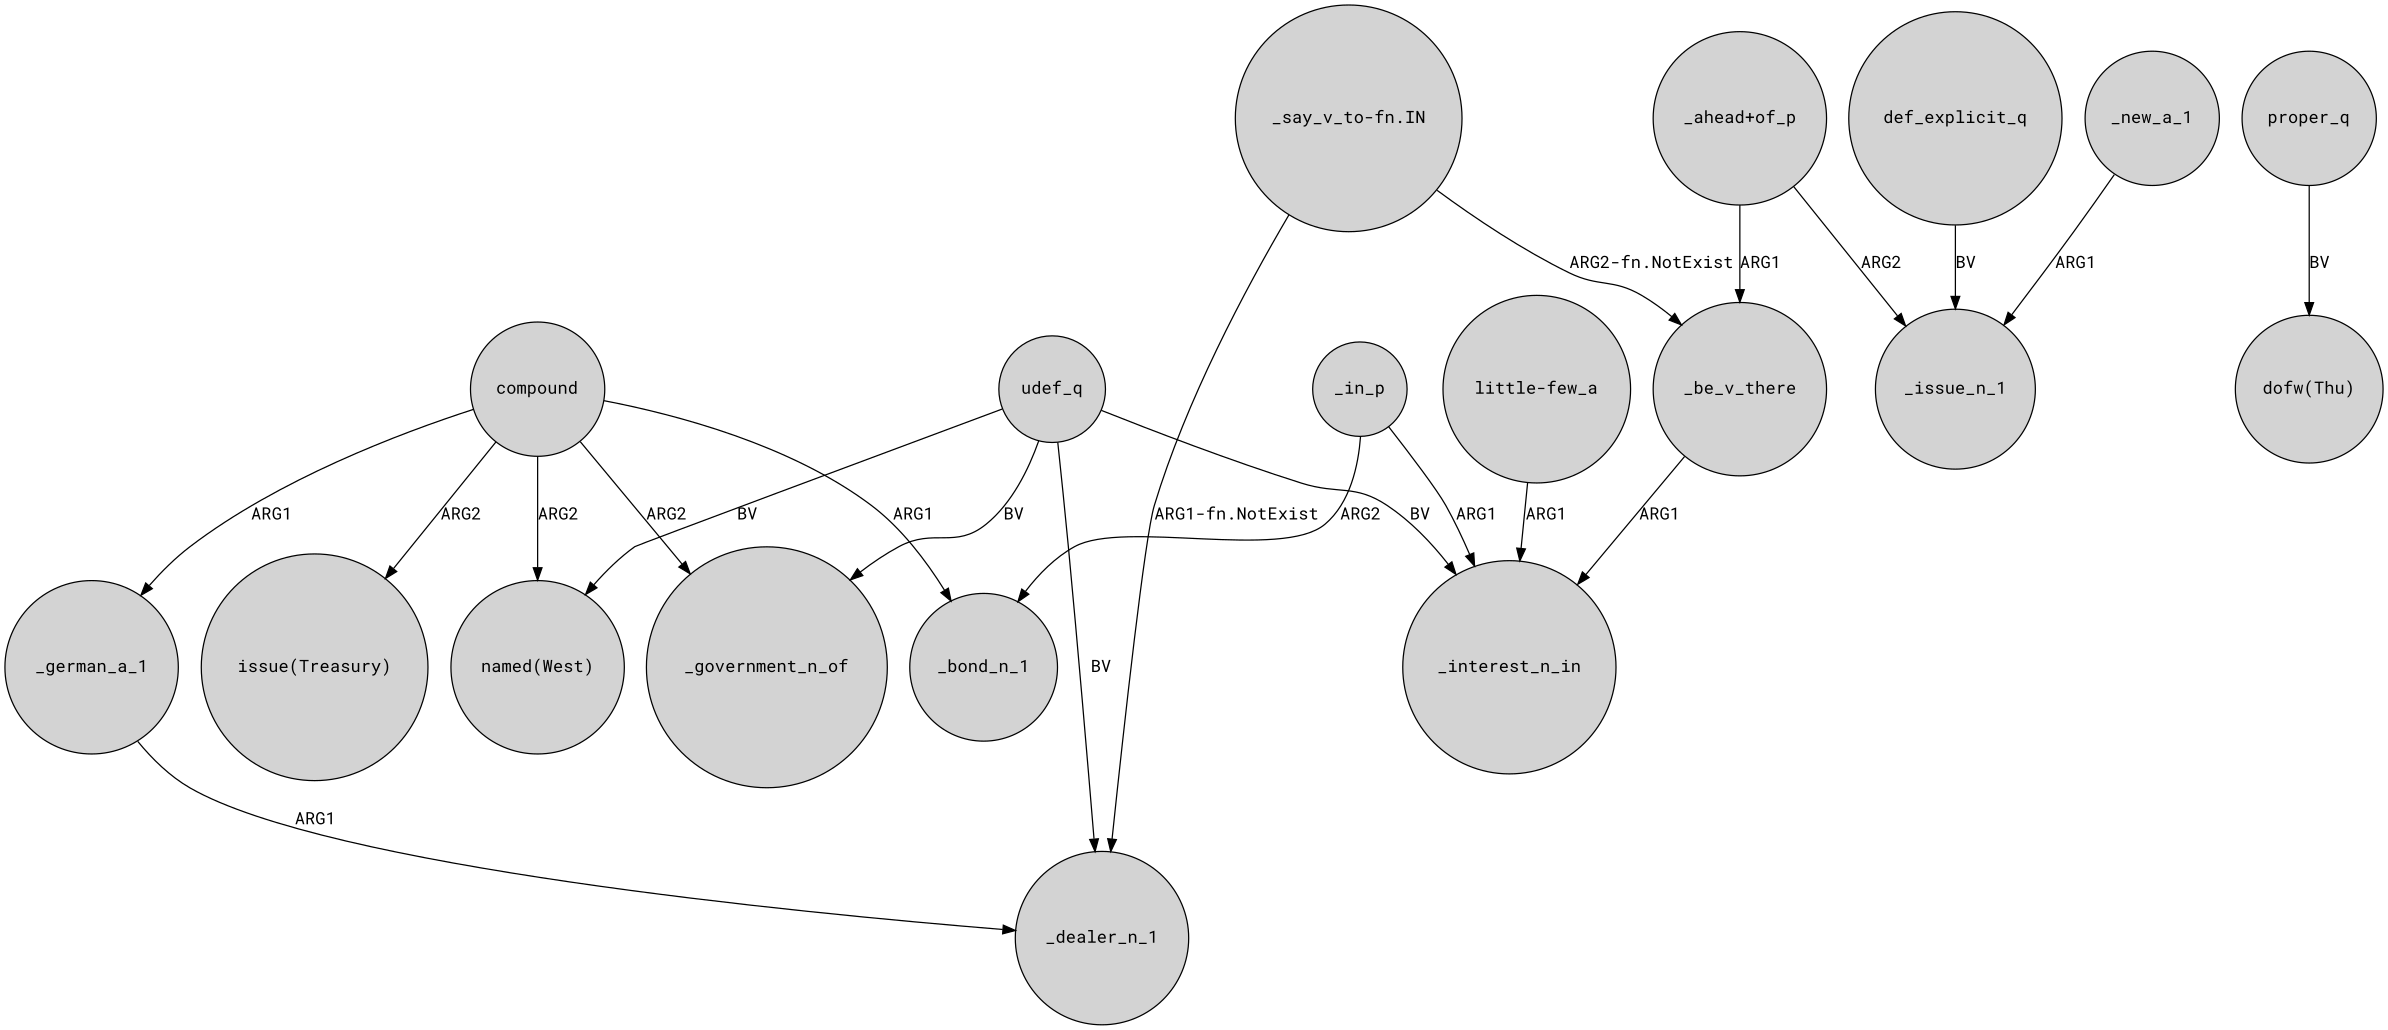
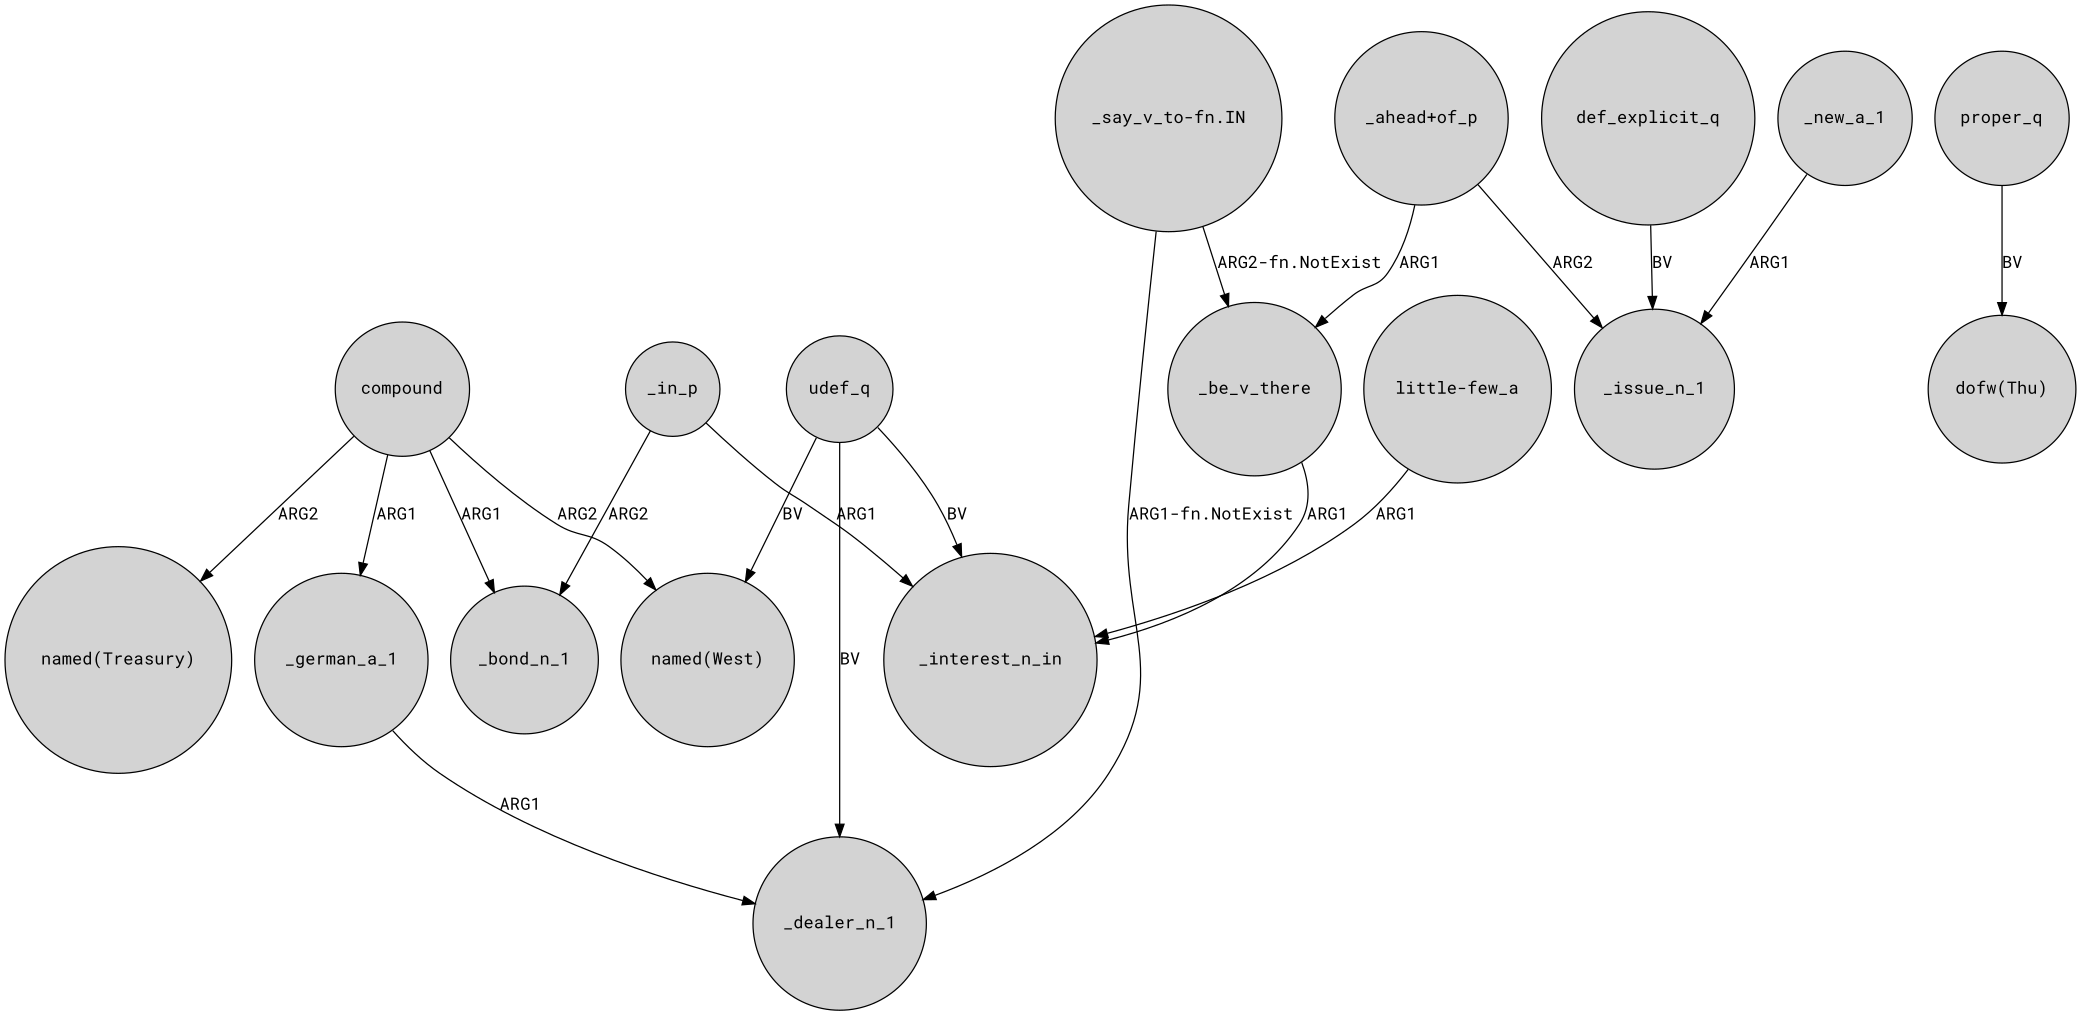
node "issue(Treasury)": label "issue(Treasury)" -> "named(Treasury)"
node "_government_n_of": removed
